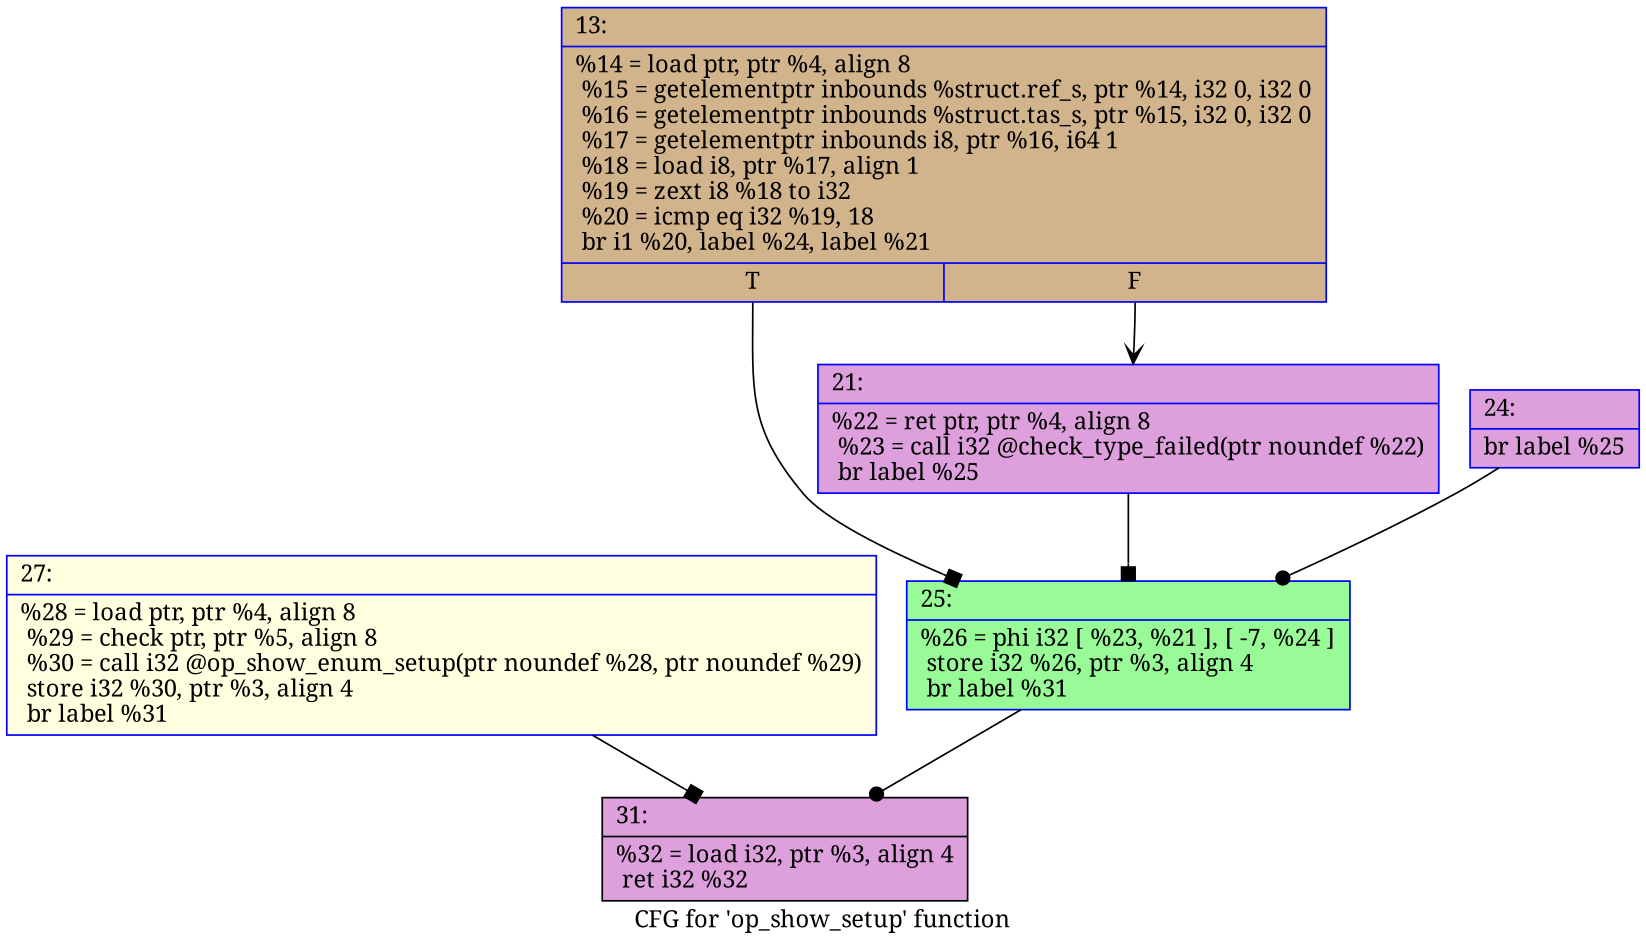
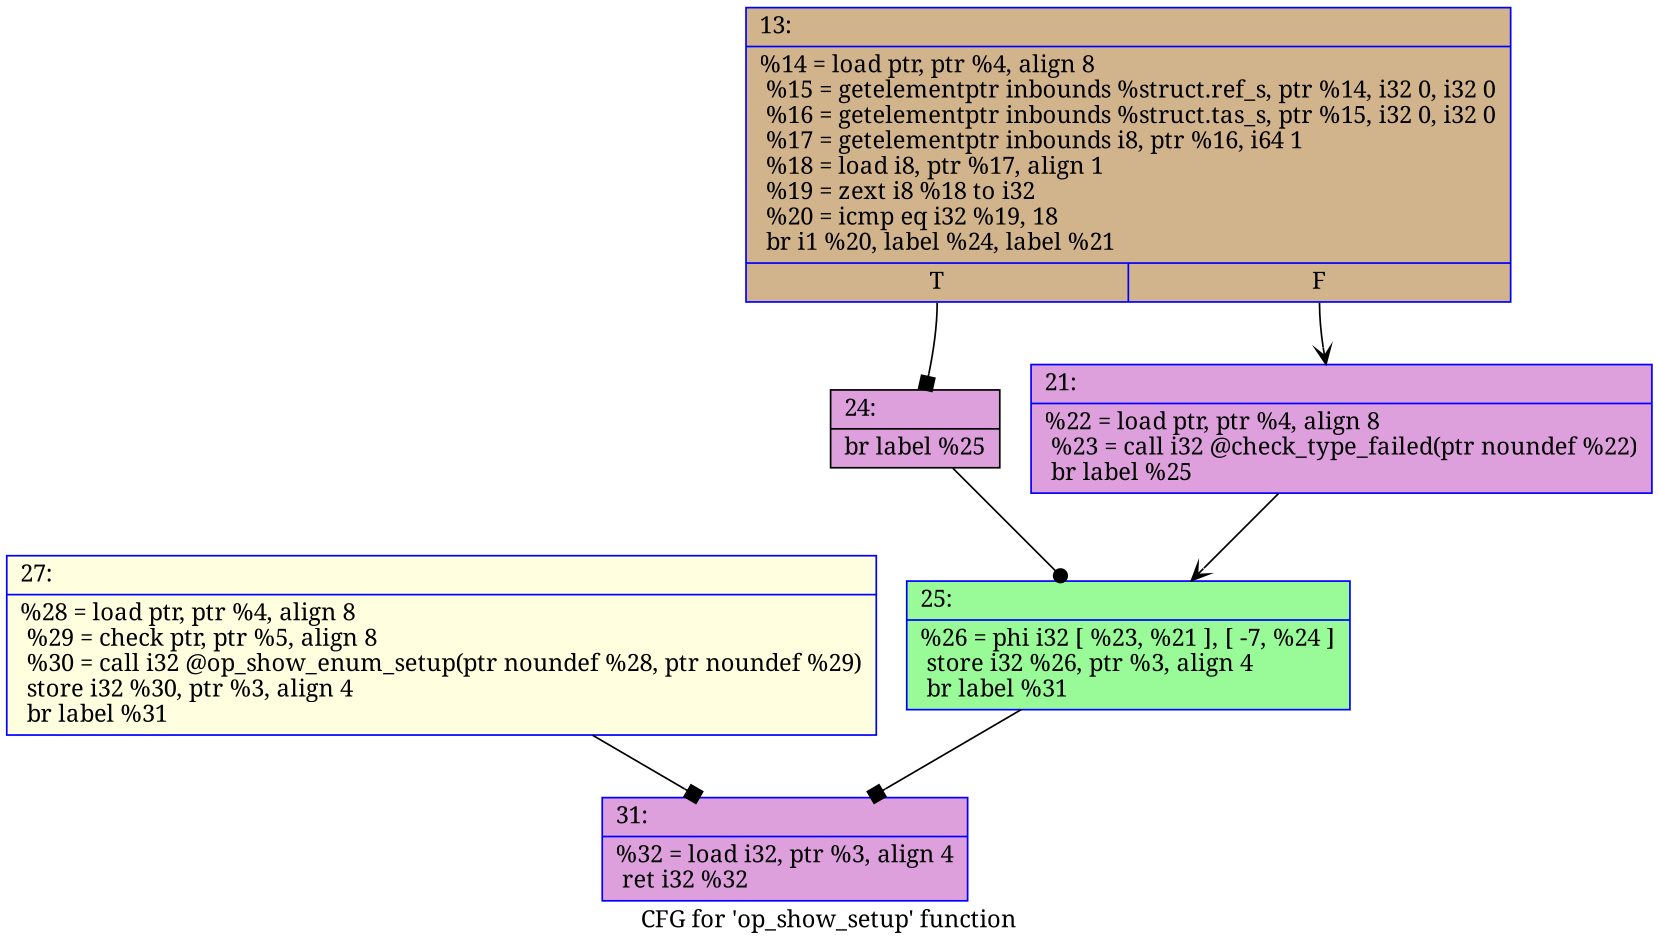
node "21:": text "%22 = ret ptr, ptr %4, align 8" -> "%22 = load ptr, ptr %4, align 8"
node "24:": color blue -> black
edge "13:" -> "25:": now "13:" -> "24:"
edge "21:" -> "25:": arrowhead box -> vee
edge "25:" -> "31:": arrowhead dot -> box
node "31:": color black -> blue
